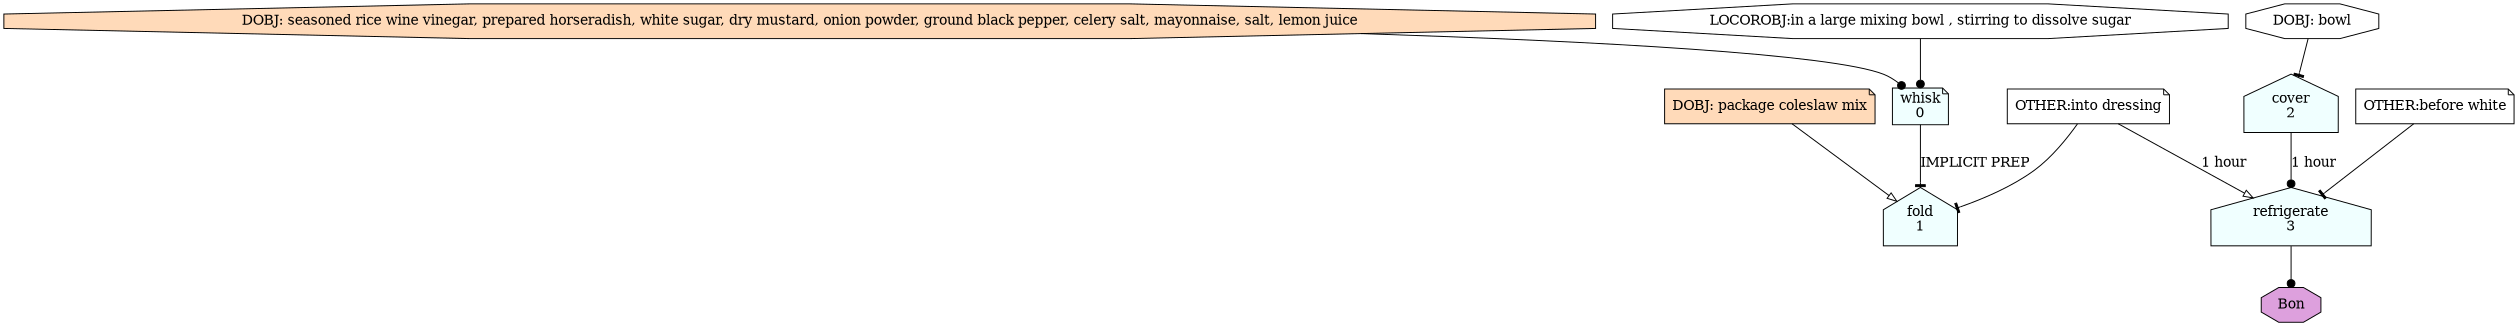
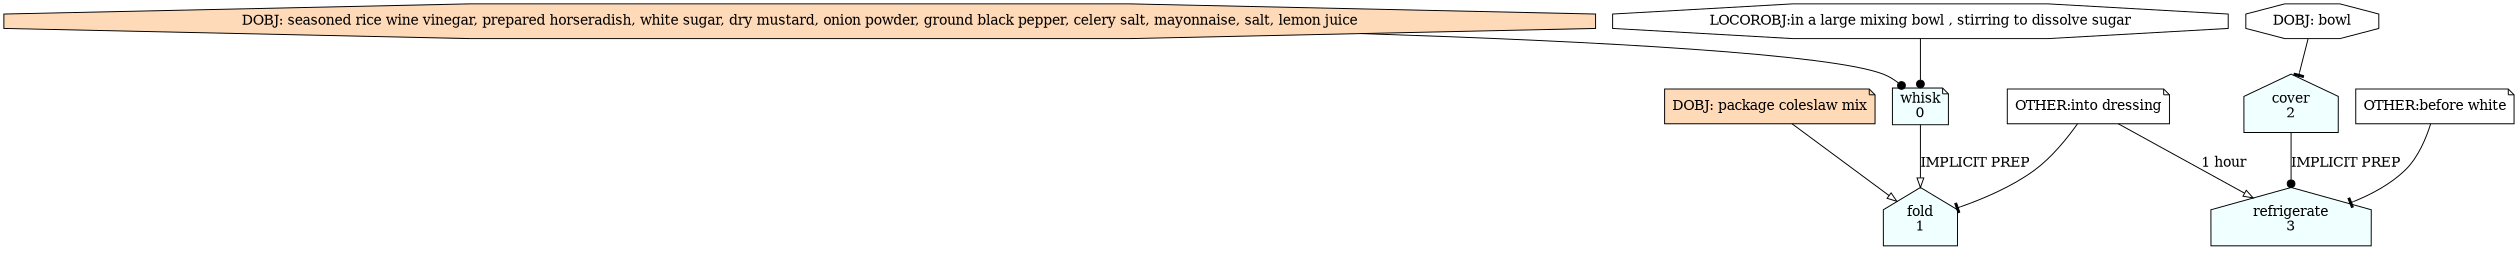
edge "whisk 0" -> "fold 1": arrowhead tee -> onormal
edge "cover 2" -> "refrigerate 3": label "1 hour" -> "IMPLICIT PREP"
node "Bon": removed
